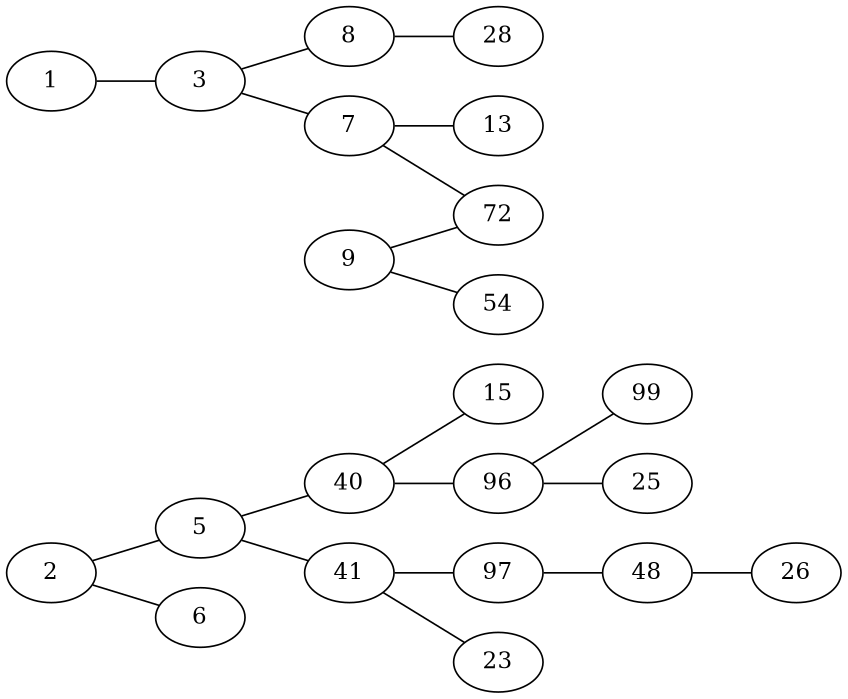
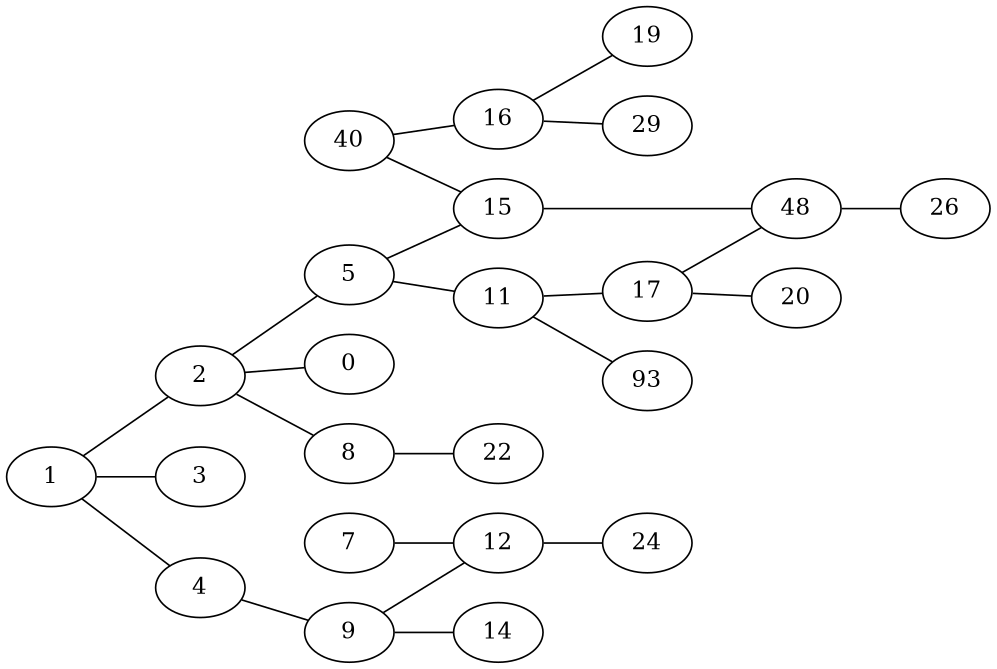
node "28": label "28" -> "22"
edge "8" -- "3": now "8" -- "2"
edge "3" -- "7": removed
node "13": removed
edge "15" -- "48": added
node "72": label "72" -> "12"
node "20": added
node "54": label "54" -> "14"
node "99": label "99" -> "19"
edge "2" -- "1": added
node "96": label "96" -> "16"
node "25": label "25" -> "29"
edge "40" -- "5": now "15" -- "5"
node "24": added
node "41": label "41" -> "11"
node "97": label "97" -> "17"
node "4": added
node "6": label "6" -> "0"
node "23": label "23" -> "93"
